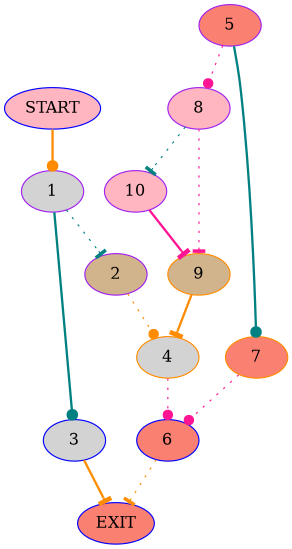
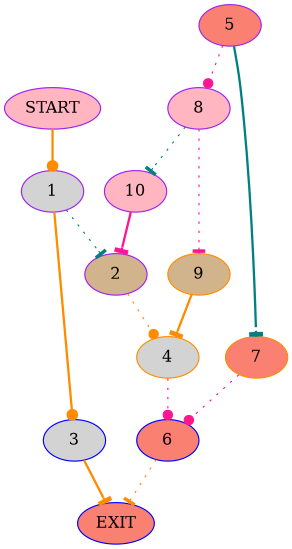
node "START": color blue -> purple
edge "5" -> "7": arrowhead dot -> tee
edge "10" -> "9": now "10" -> "2"
edge "1" -> "3": color teal -> darkorange
